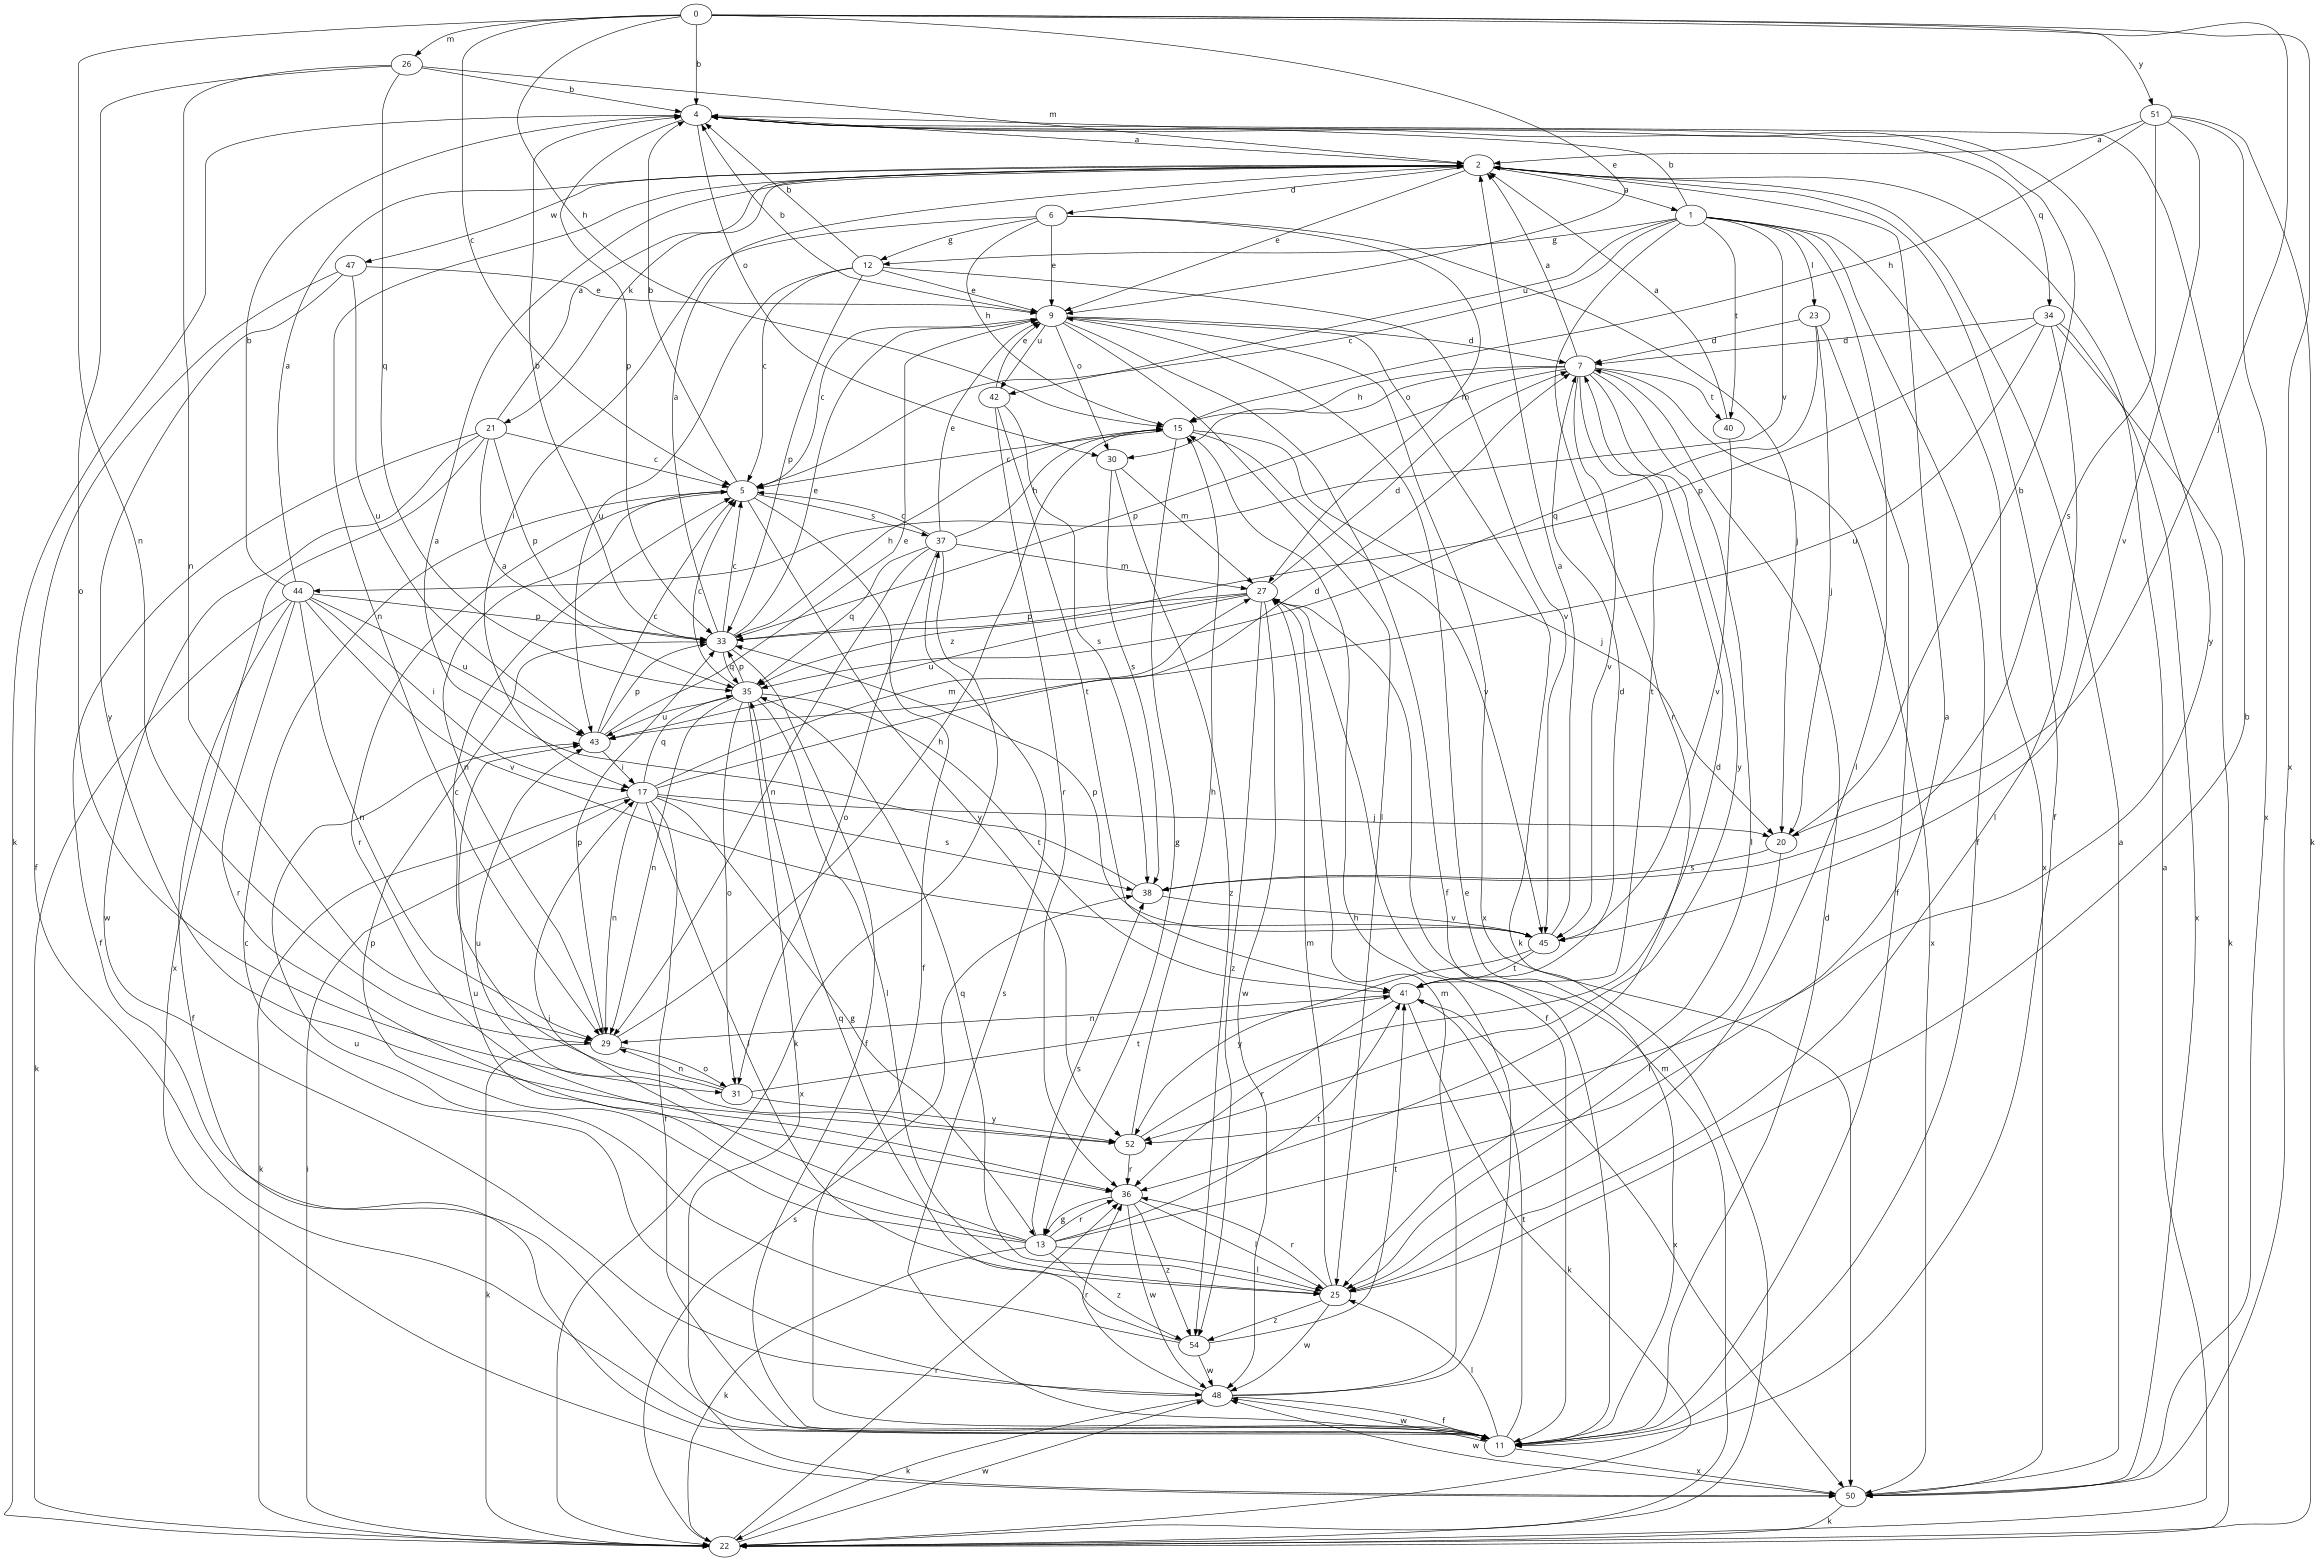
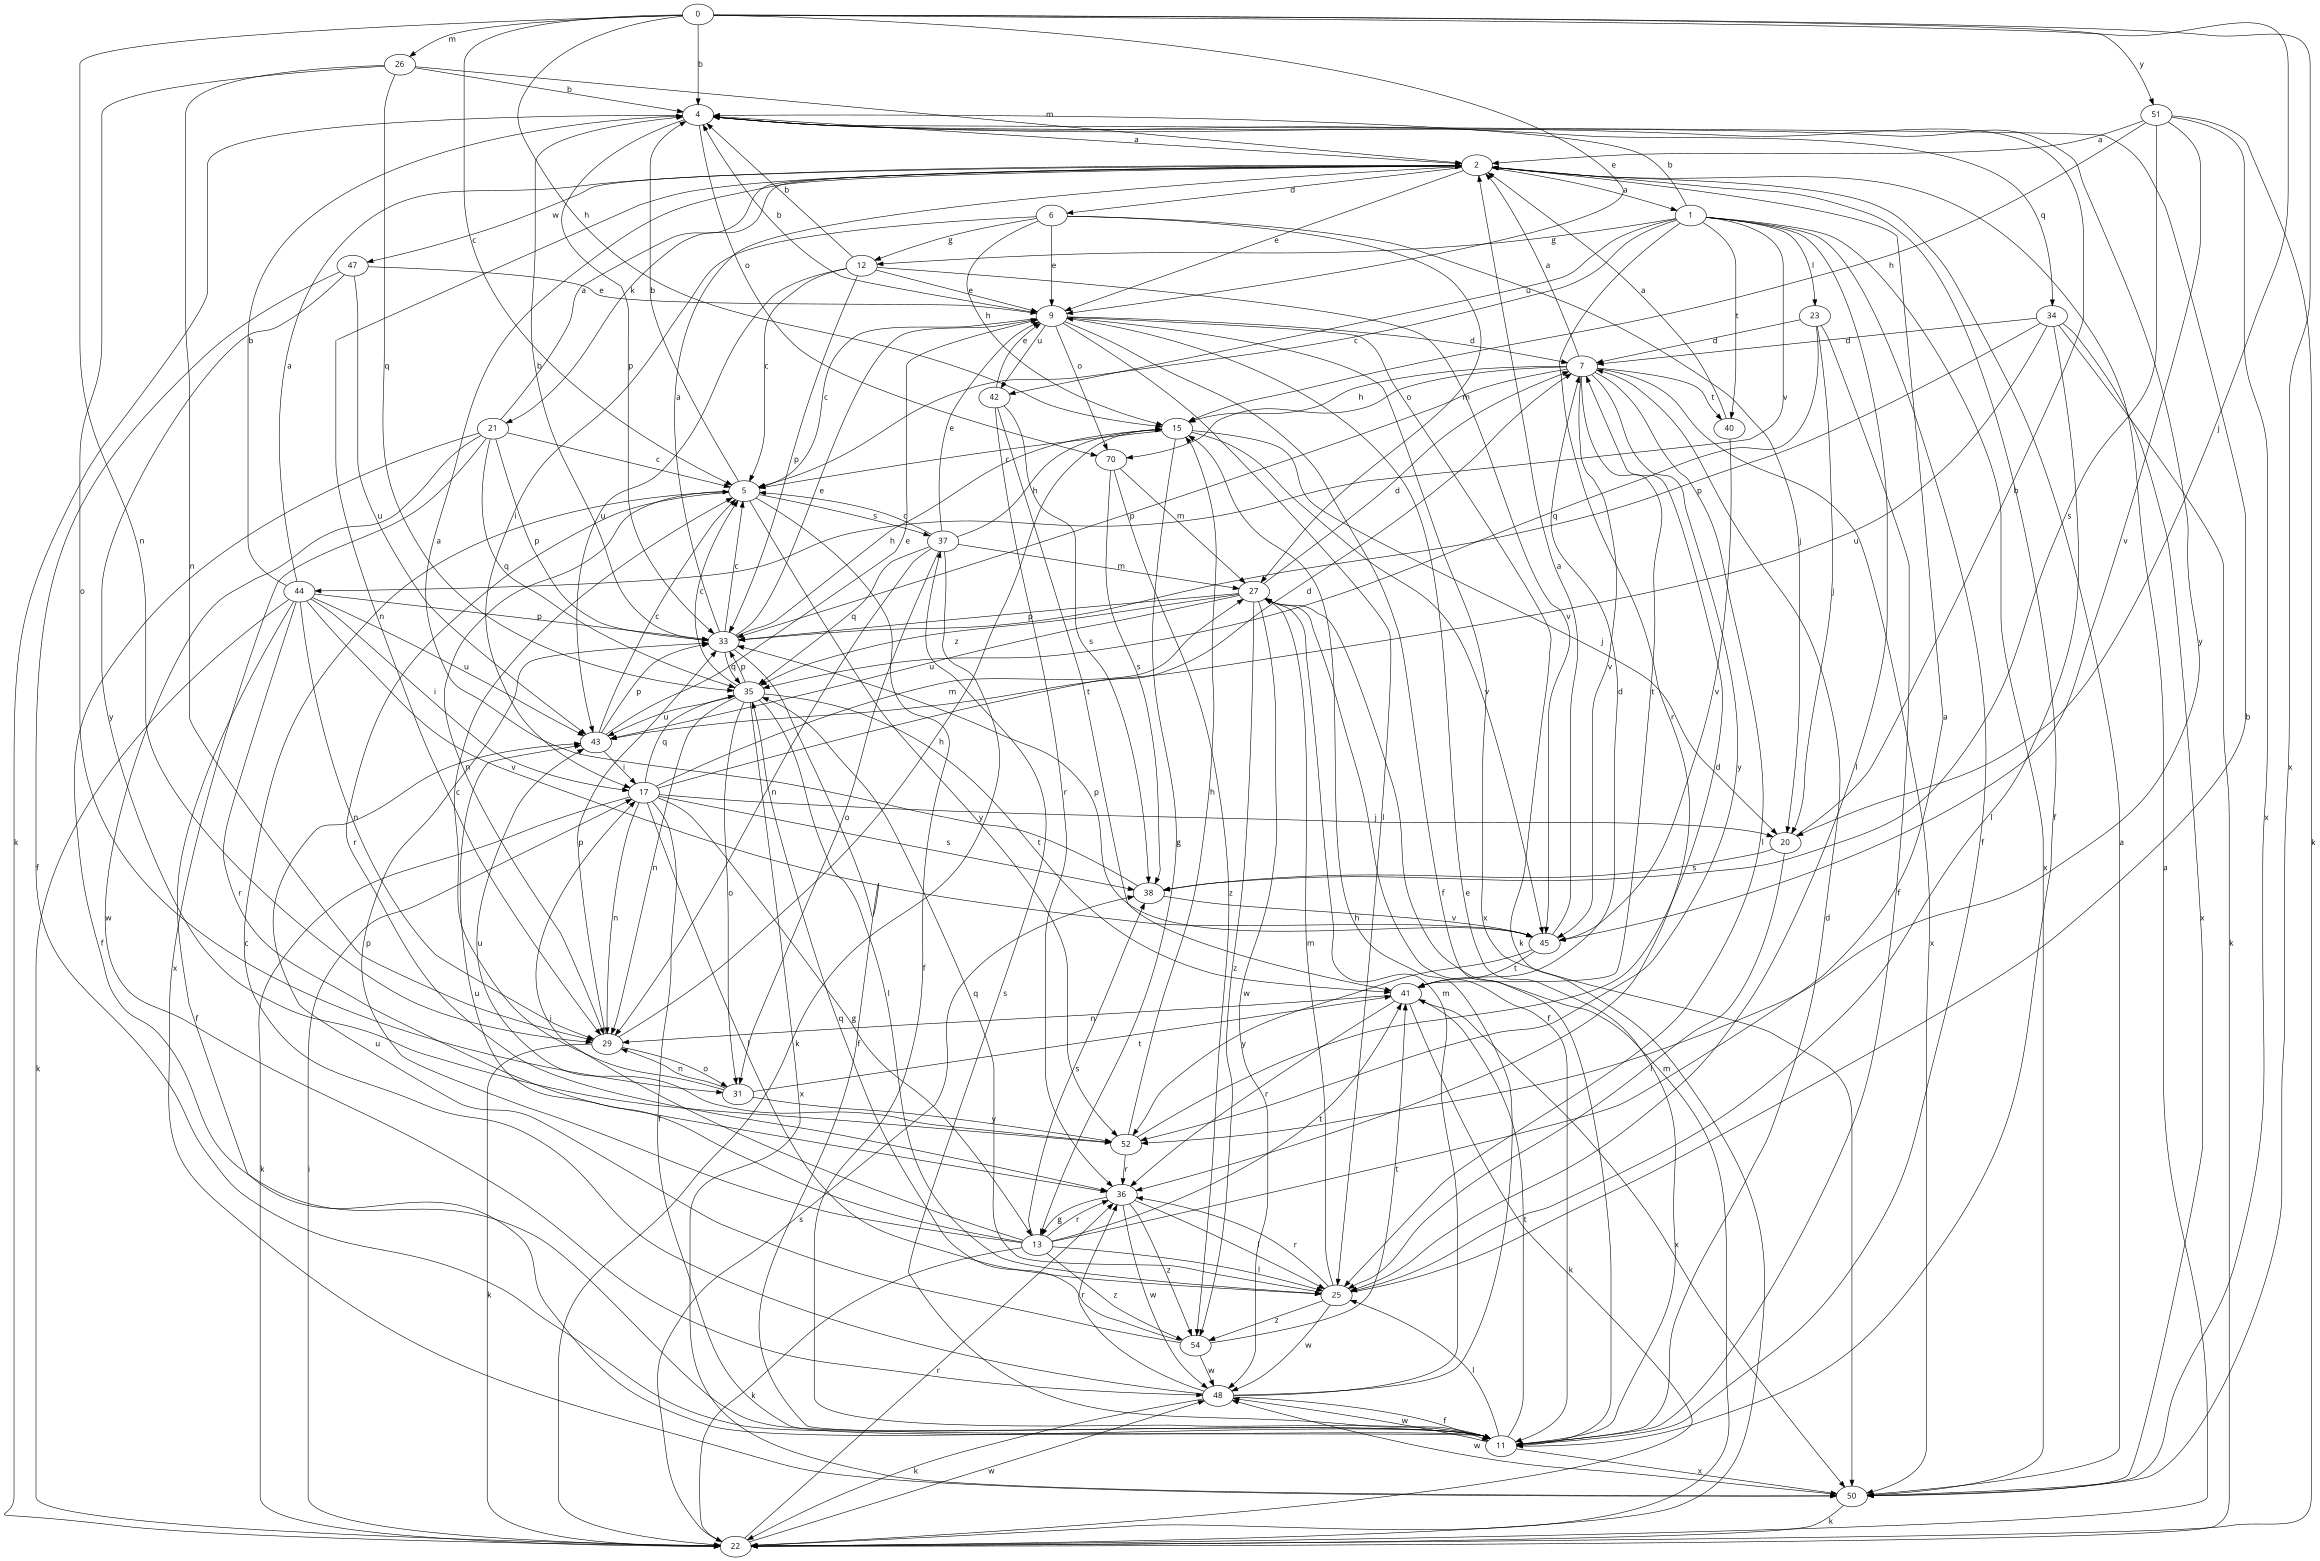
node "30": label "30" -> "70"
edge "21" -> "35": label "a" -> "q"
